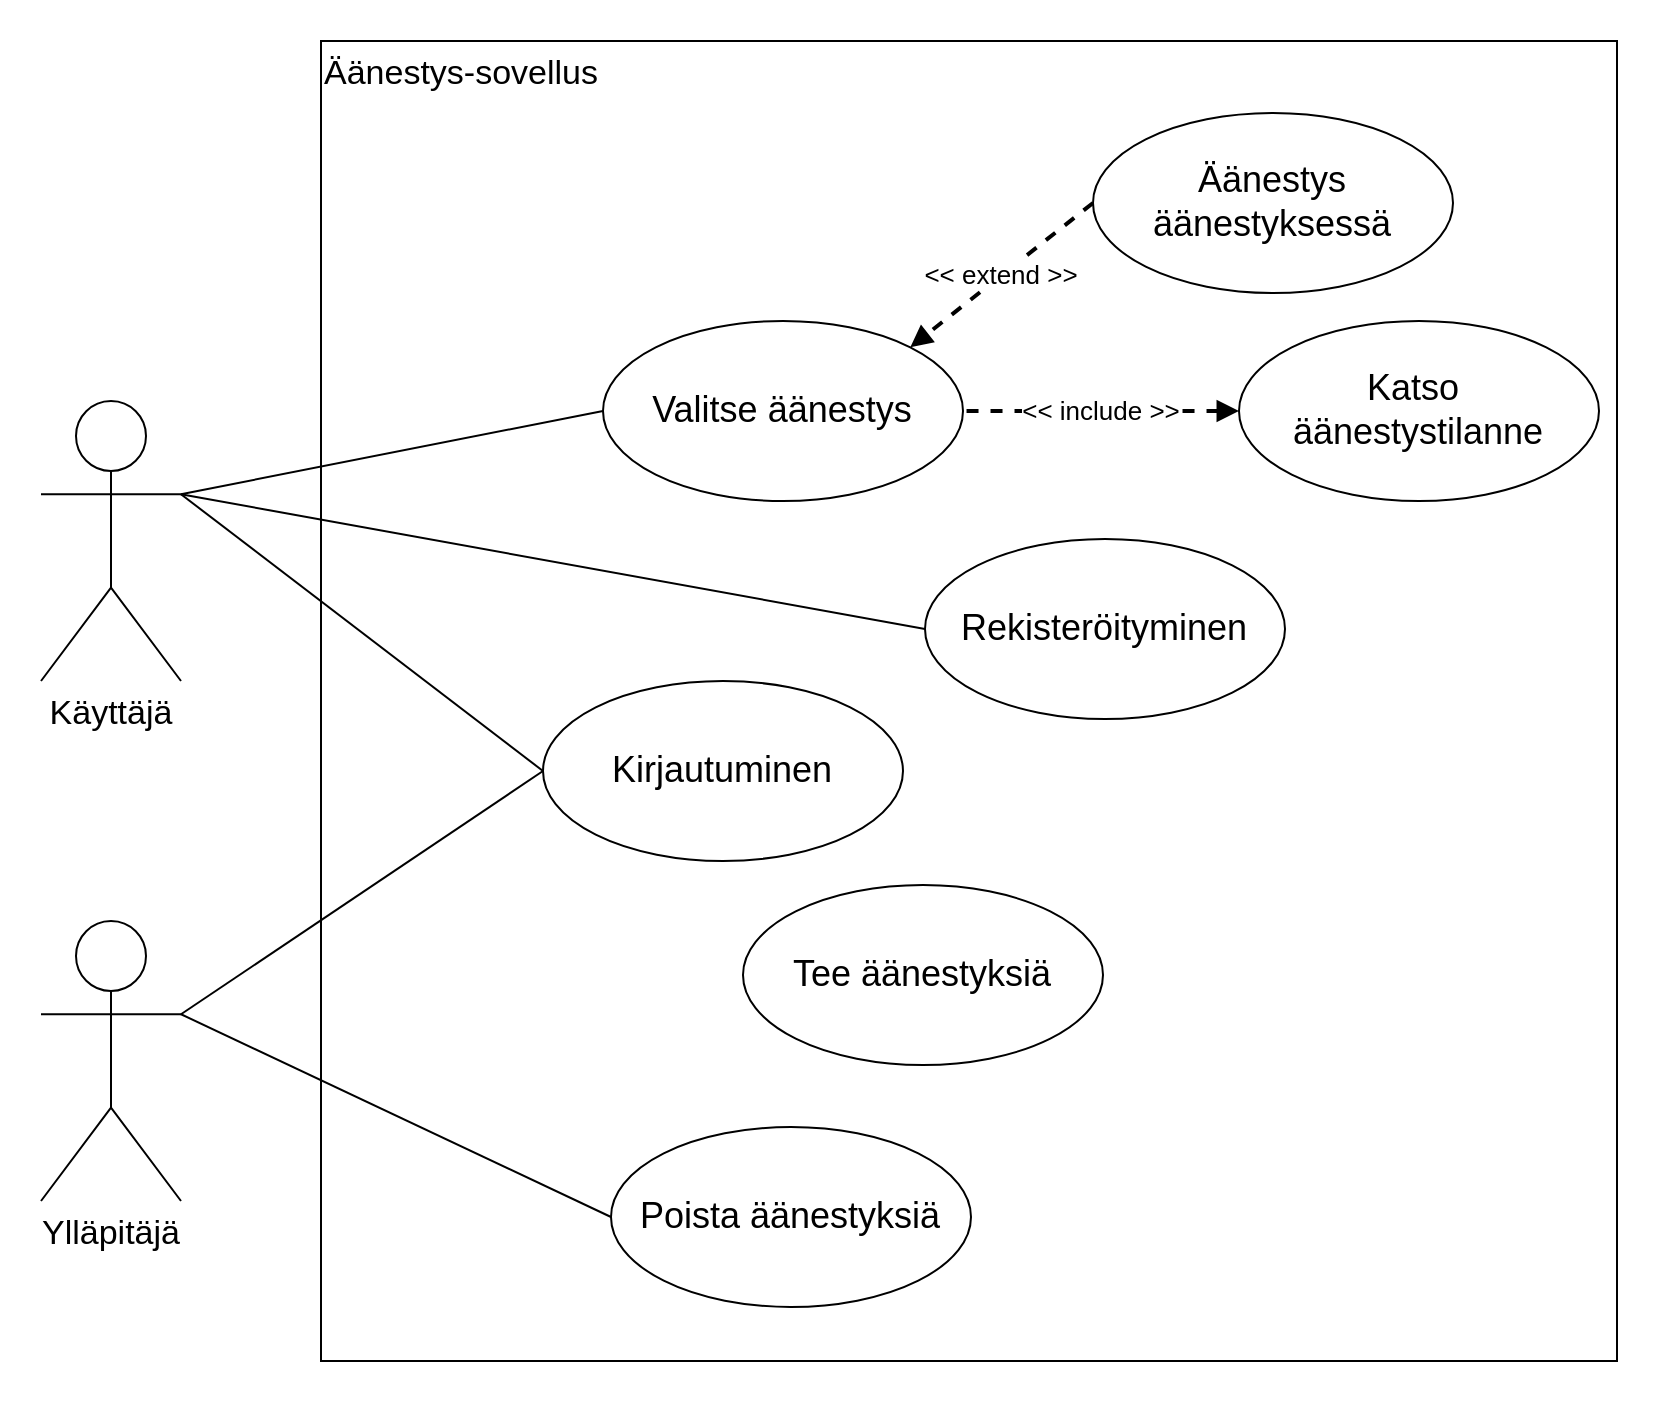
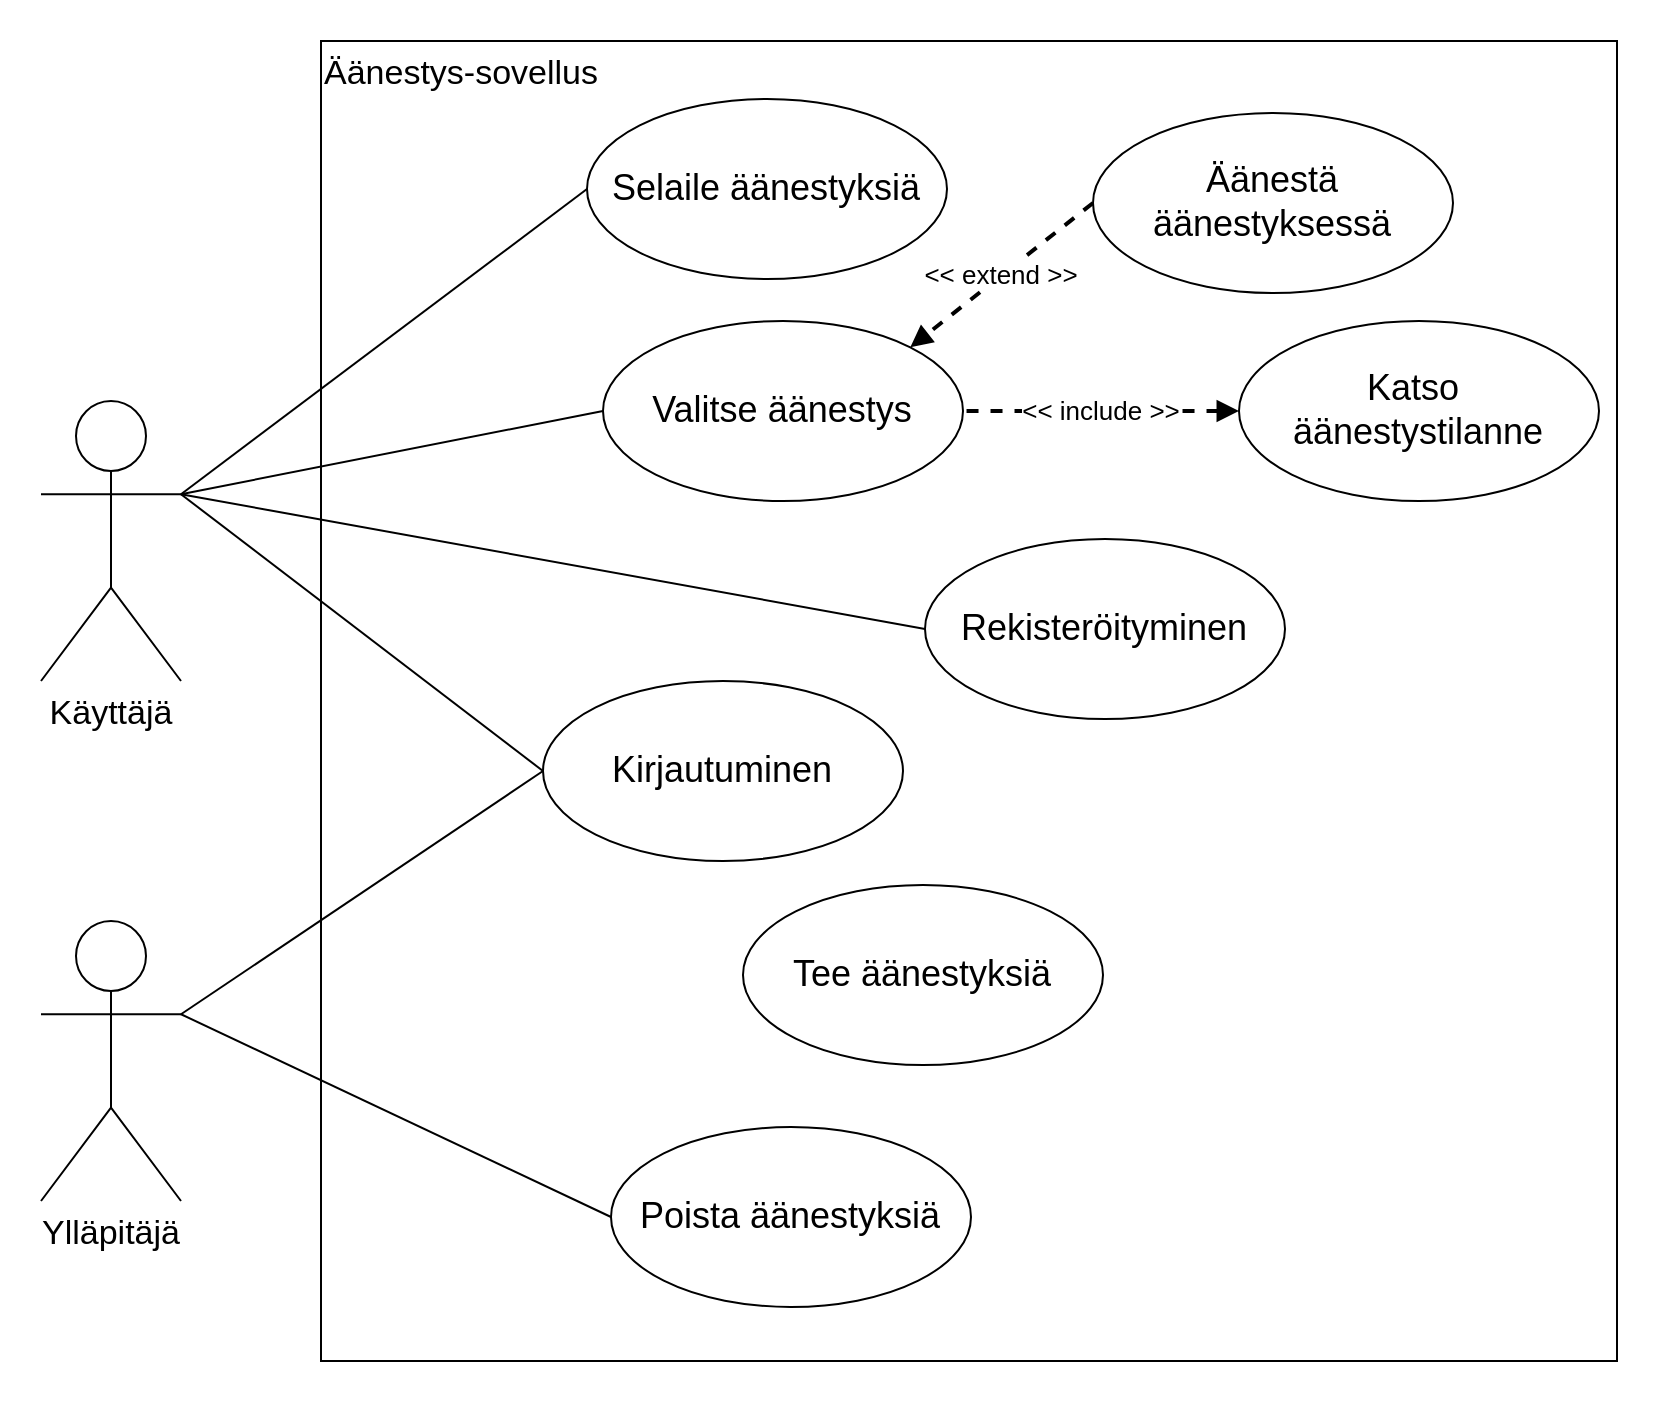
node "Selaile äänestyksiä": added
node "Äänestys äänestyksessä": label "Äänestys äänestyksessä" -> "Äänestä äänestyksessä"
edge "Selaile äänestyksiä" -- "Käyttäjä": added
